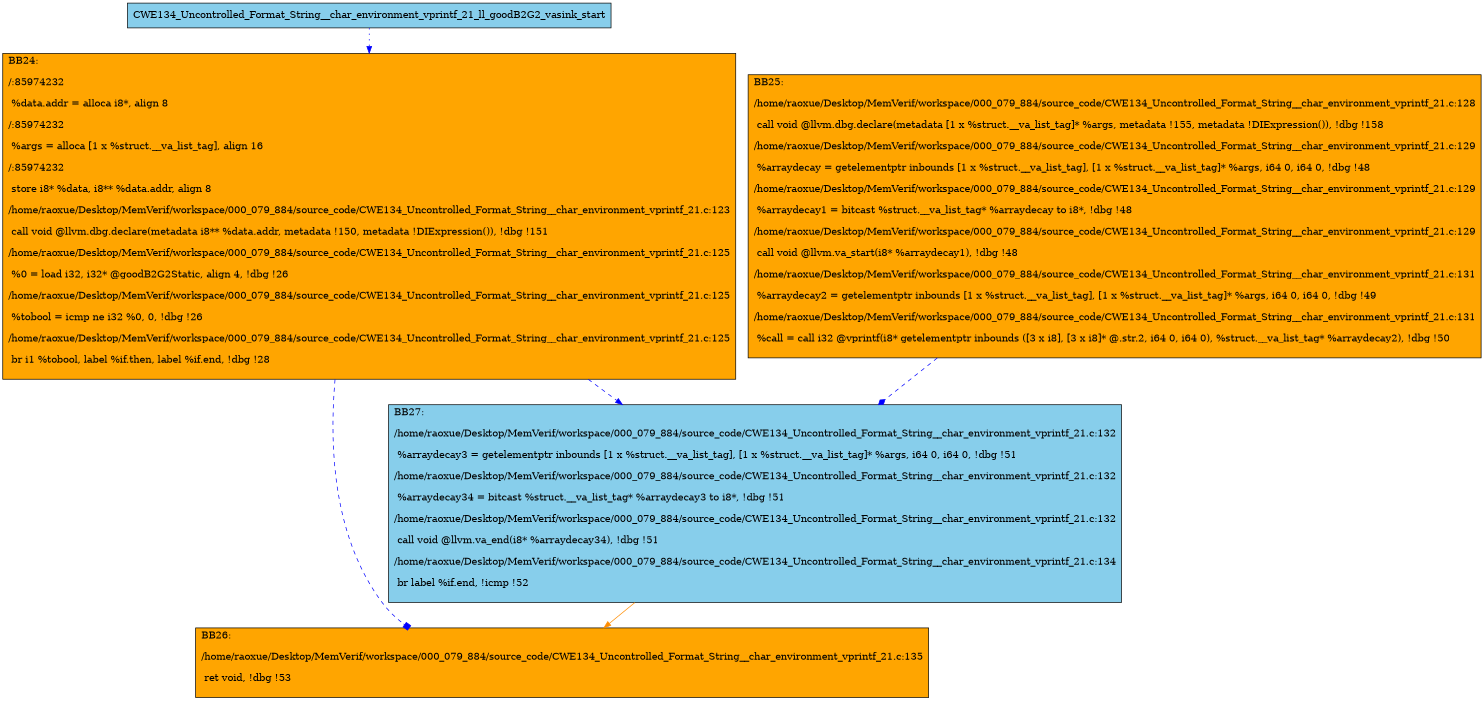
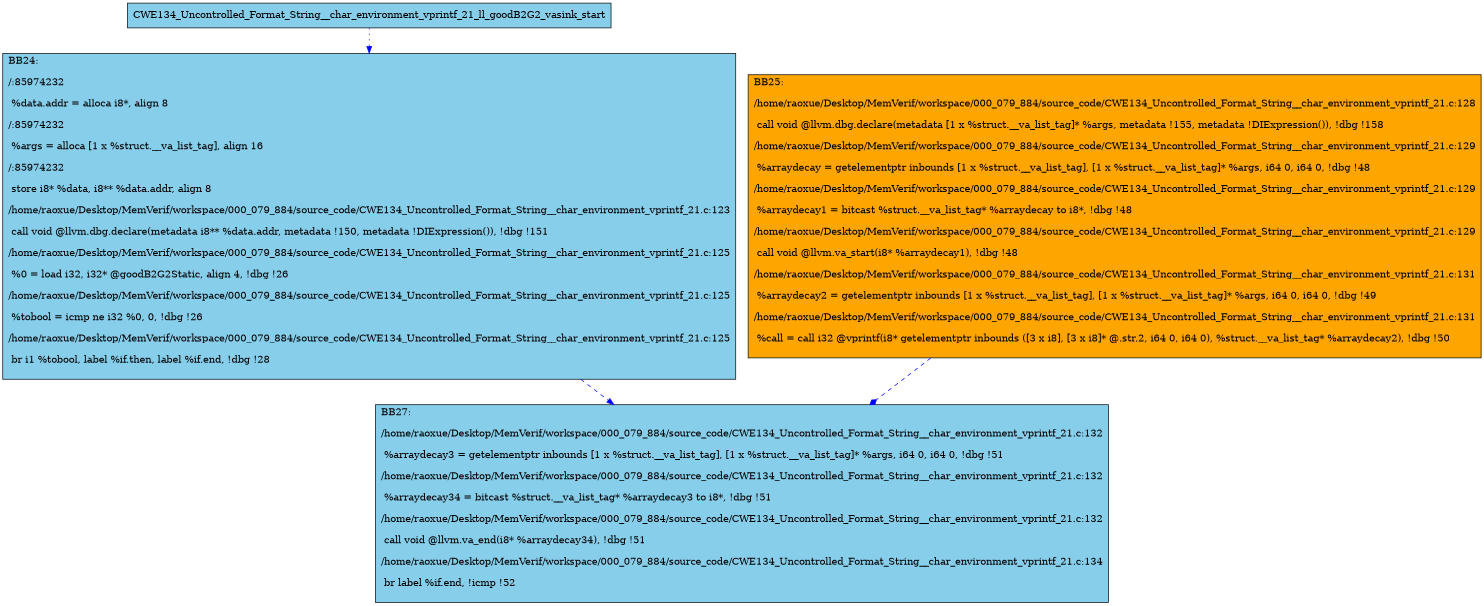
node "BB24:": fillcolor orange -> skyblue
node "BB26:": removed
